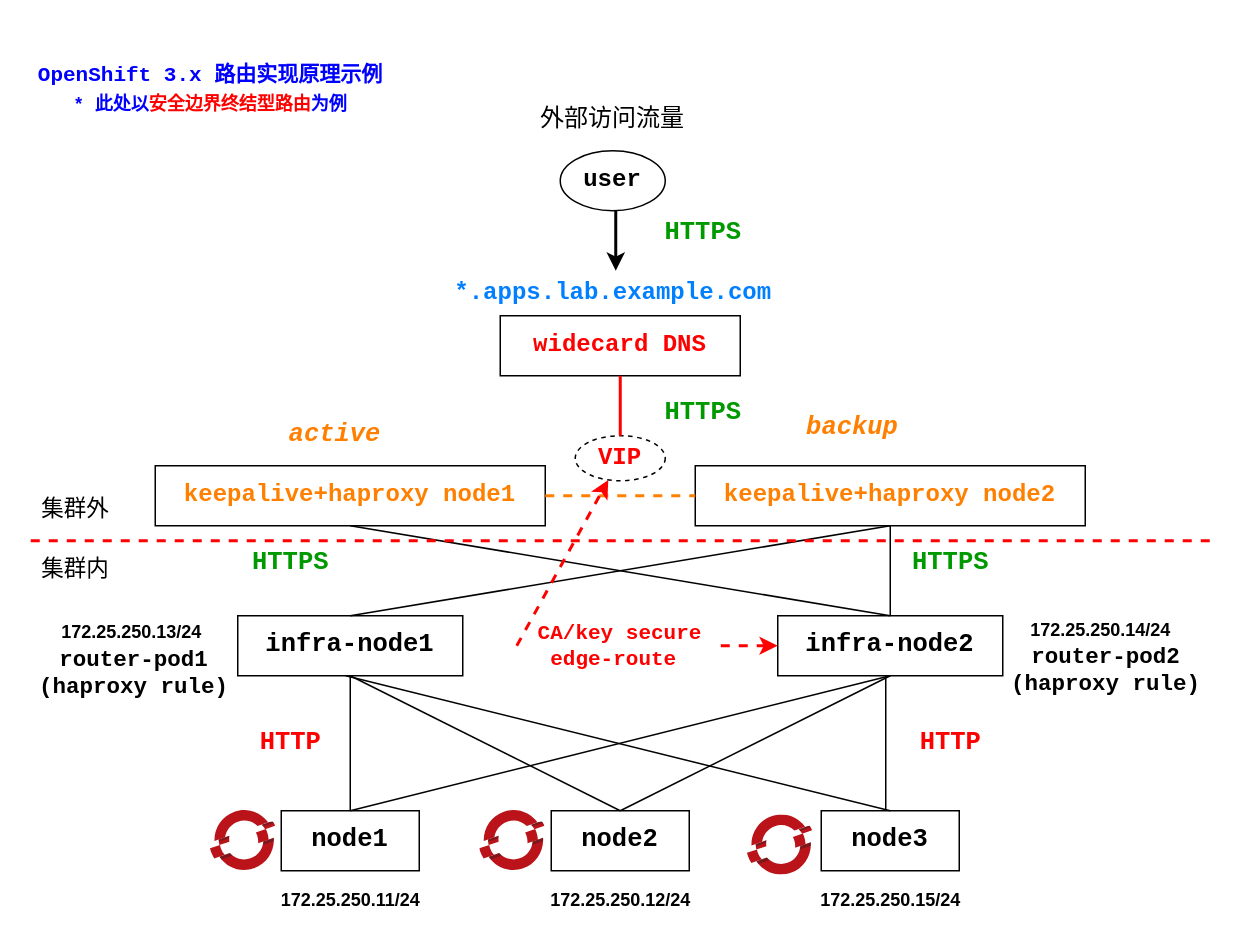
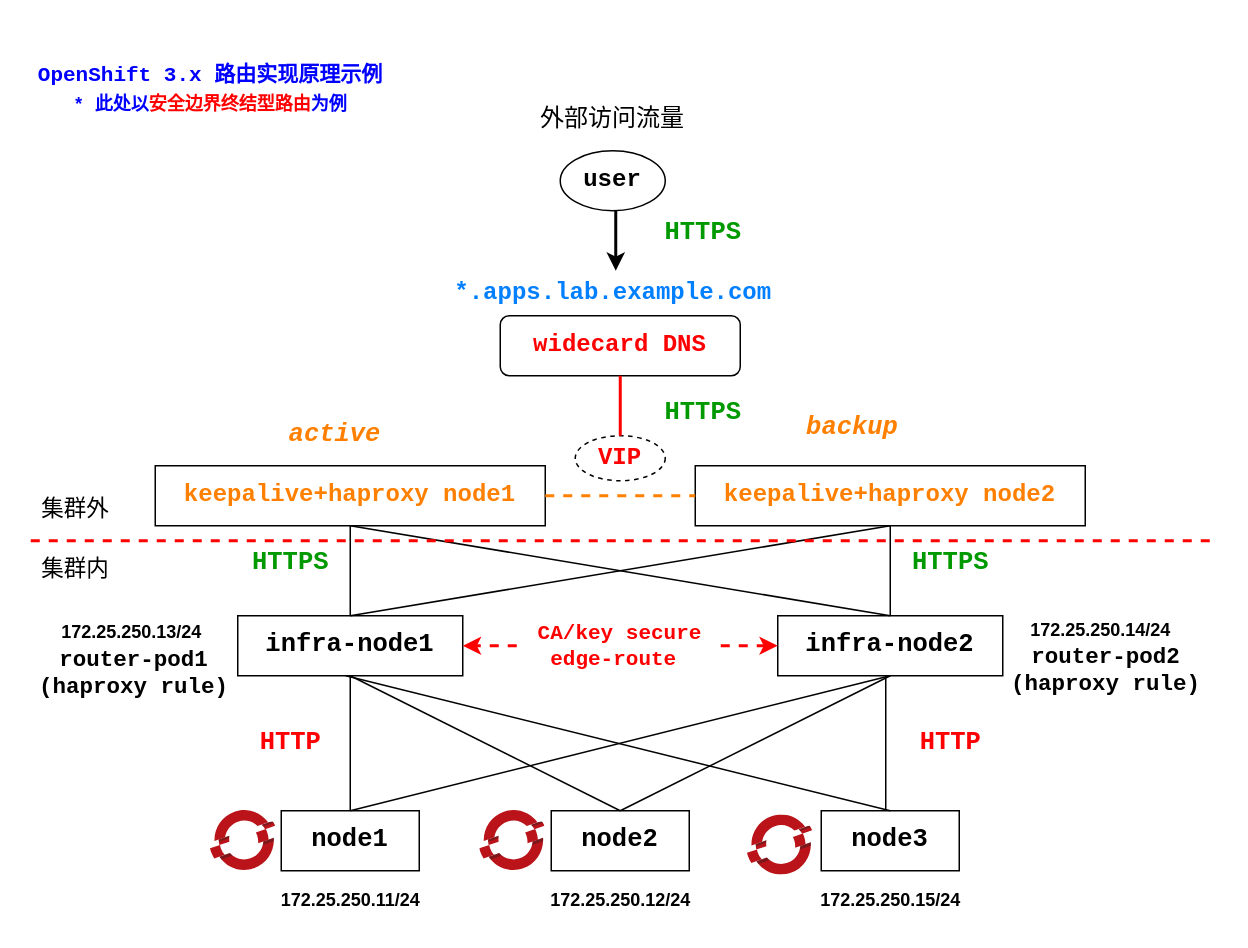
node "widecard DNS": shape rectangle -> rounded rectangle
edge "CA/key secure edge-route" -> "VIP": now "CA/key secure edge-route" -> "infra-node1"
edge "keepalive+haproxy node1" -- "infra-node1": added
